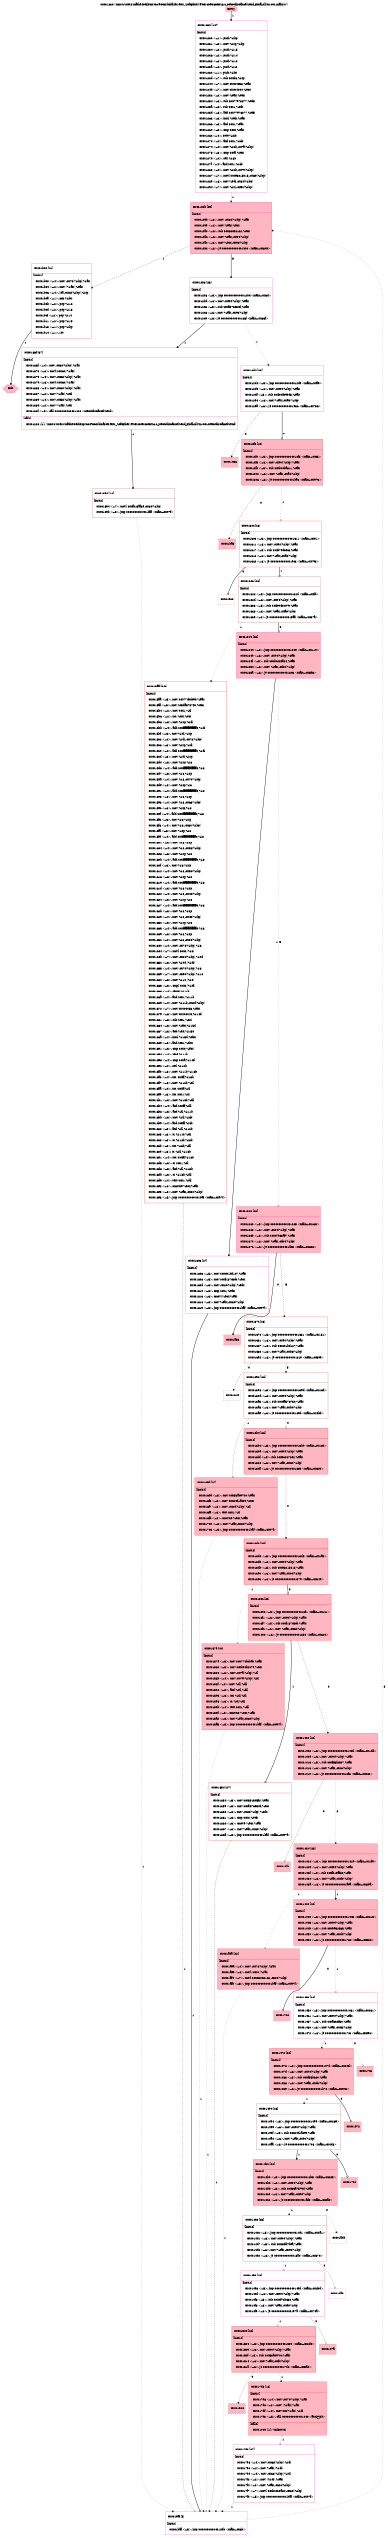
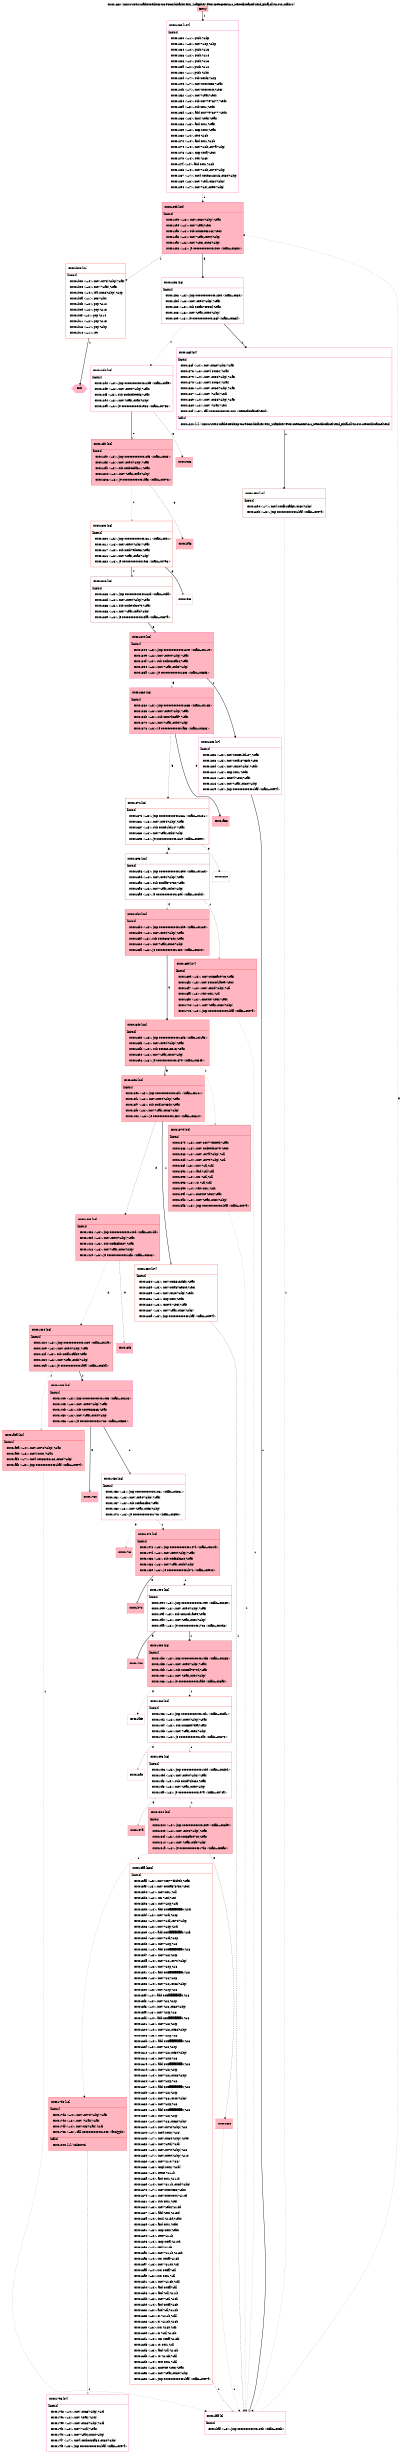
edge "0x401328 [28]" -> "0x4015aa [323]": removed, label "1"
edge "0x4013b4 [28]" -> "0x4013d0 [28]": style dashed -> bold
edge "0x401440 [28]" -> "0x40145c [28]": style dotted -> bold
edge "0x4017e8 [27]" -> "0x401baf [5]": now "0x401520" -> "0x401baf [5]"
